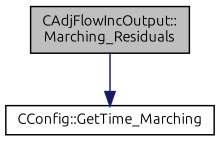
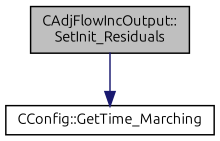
node "CAdjFlowIncOutput:: Marching_Residuals": label "CAdjFlowIncOutput:: Marching_Residuals" -> "CAdjFlowIncOutput:: SetInit_Residuals"
